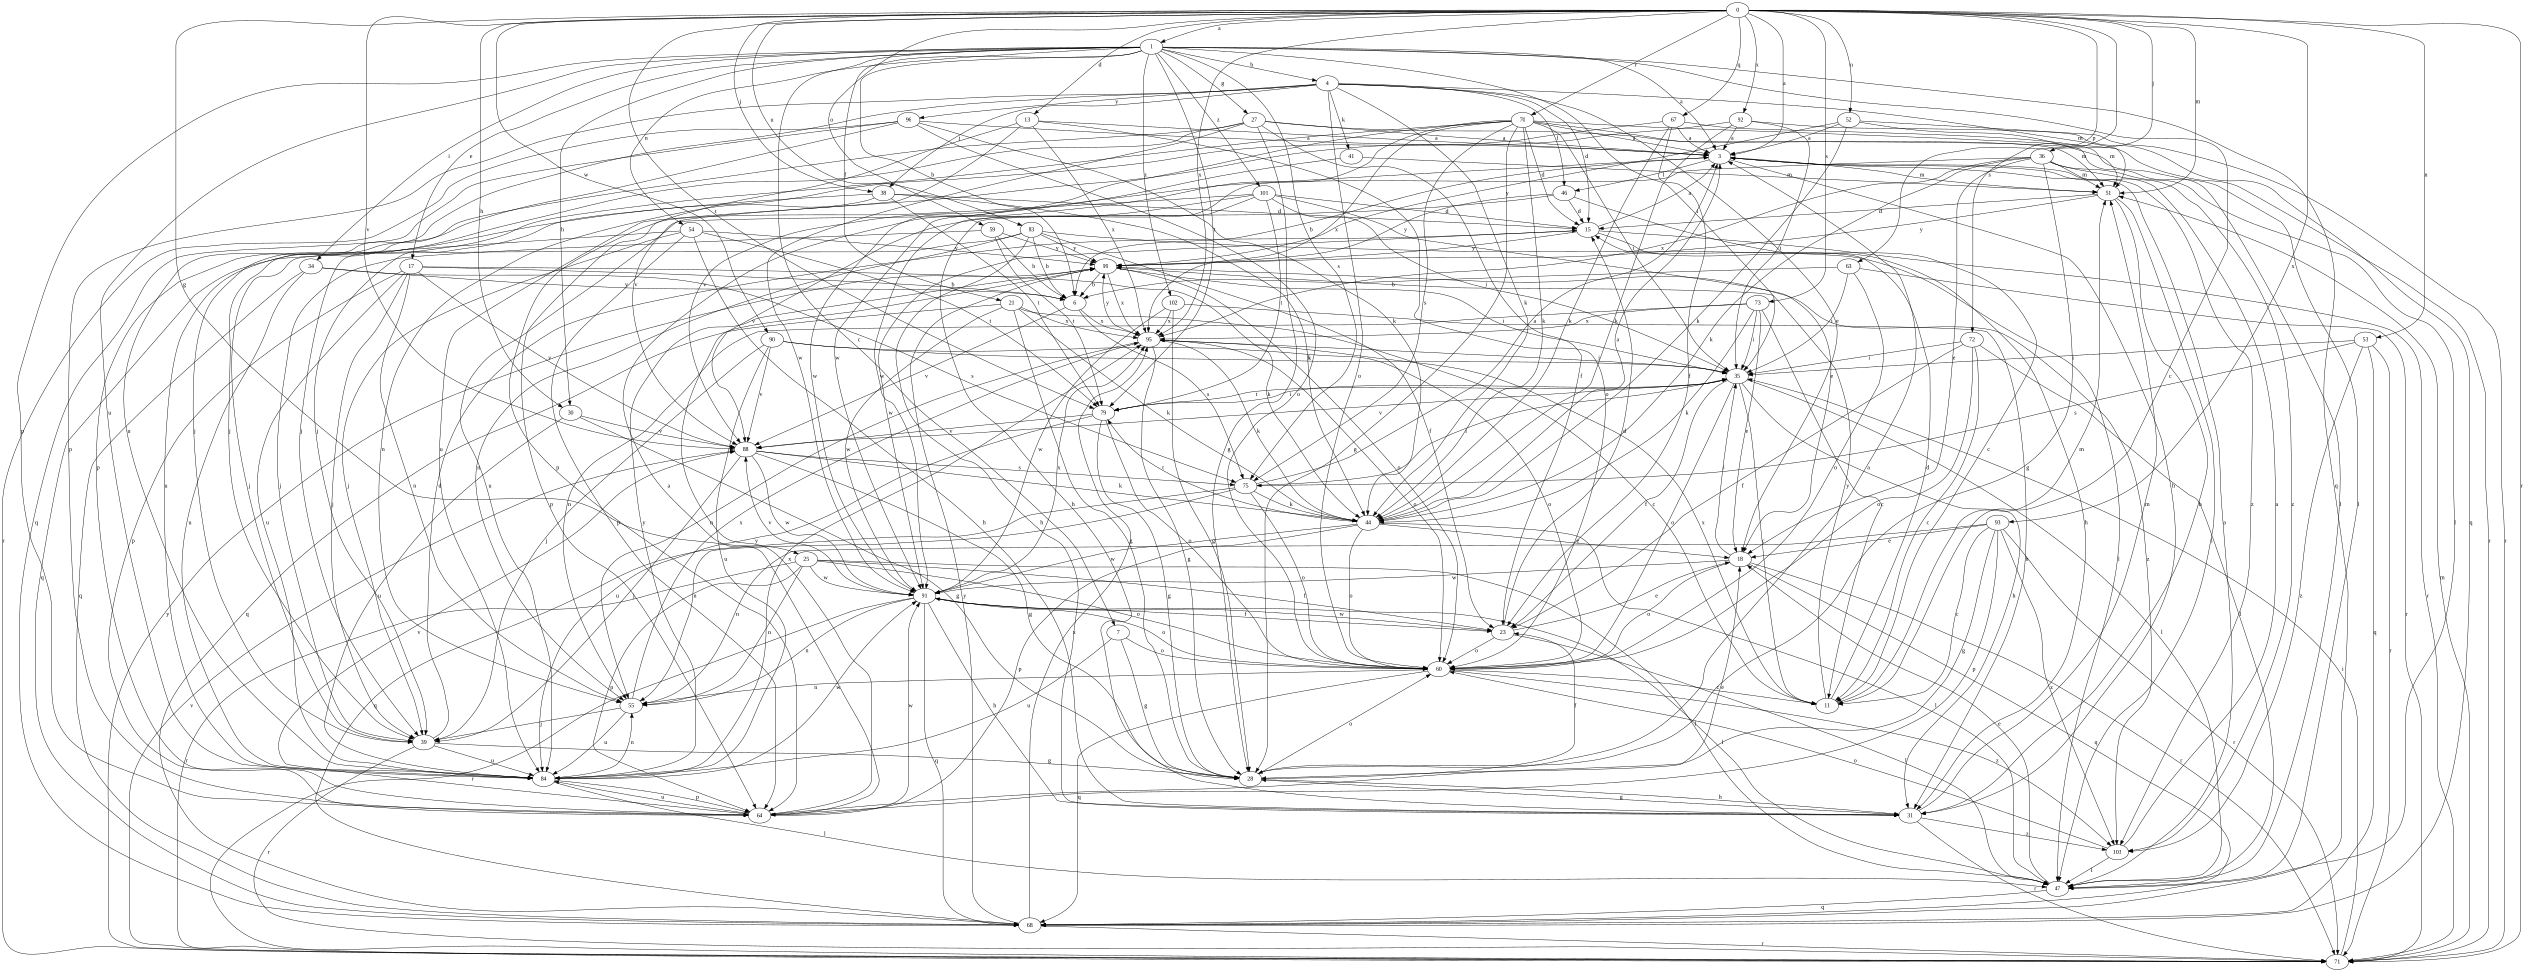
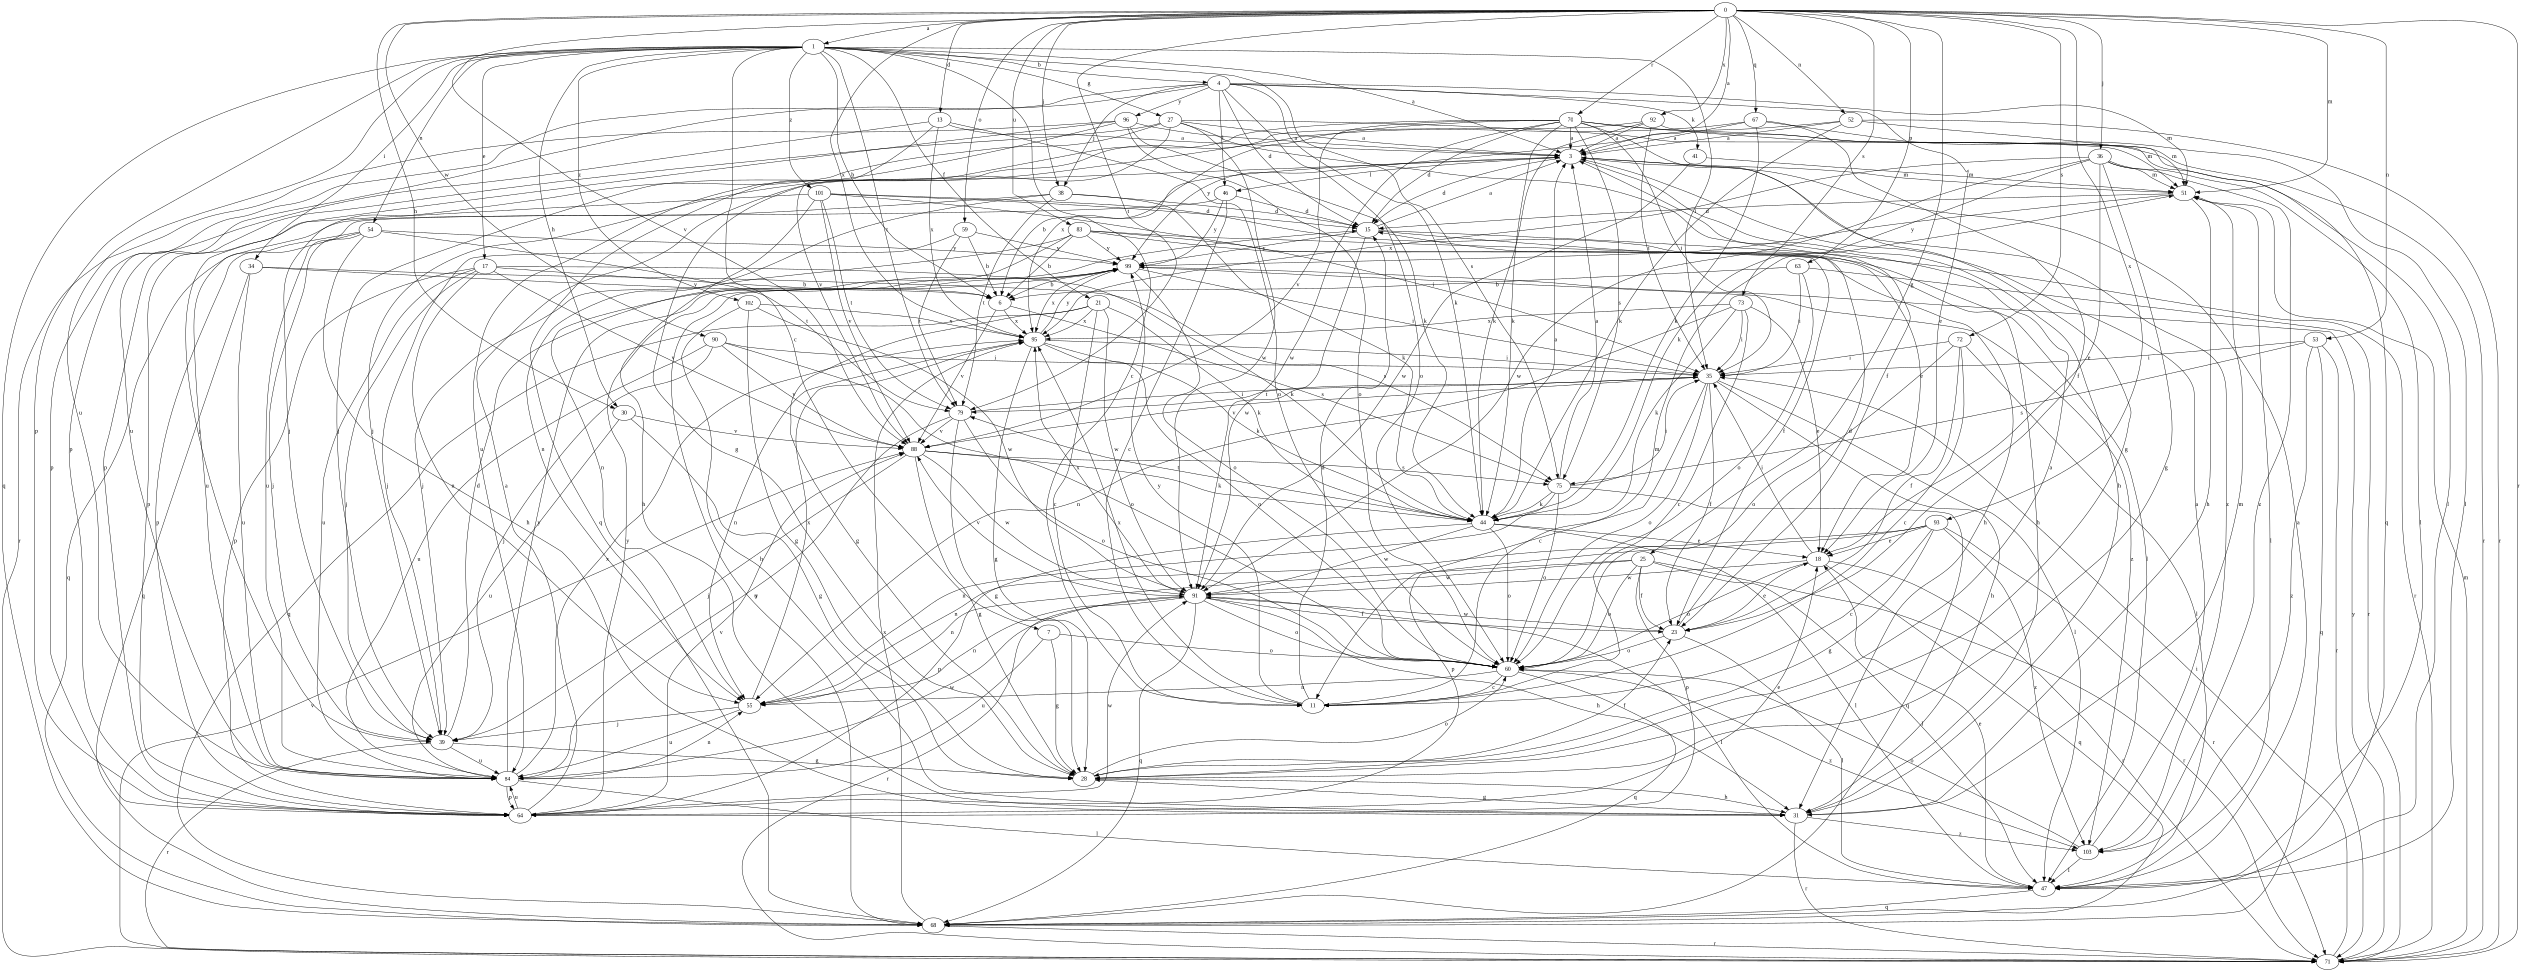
edge "3" -> "15": added, label "d"
